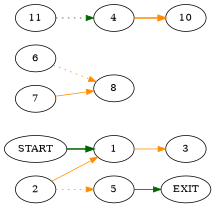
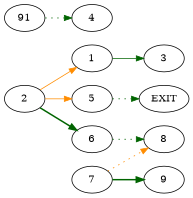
node "11": label "11" -> "91"
node "10": removed
edge "6" -> "8": color darkorange -> darkgreen
edge "7" -> "8": style solid -> dotted
edge "2" -> "6": added
node "START": removed
edge "1" -> "3": color darkorange -> darkgreen
node "9": added
edge "2" -> "5": style dotted -> solid
edge "5" -> "EXIT": style solid -> dotted
